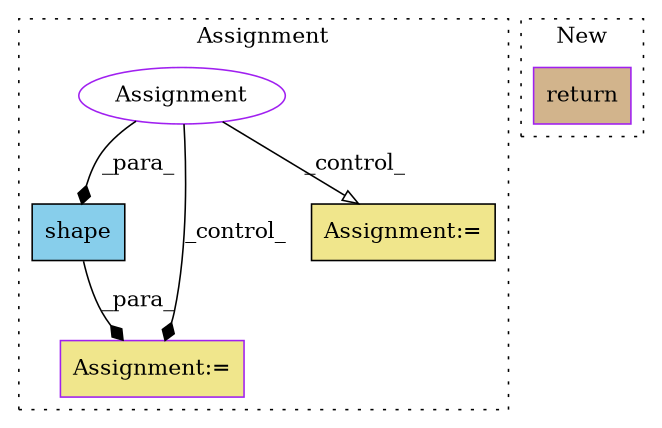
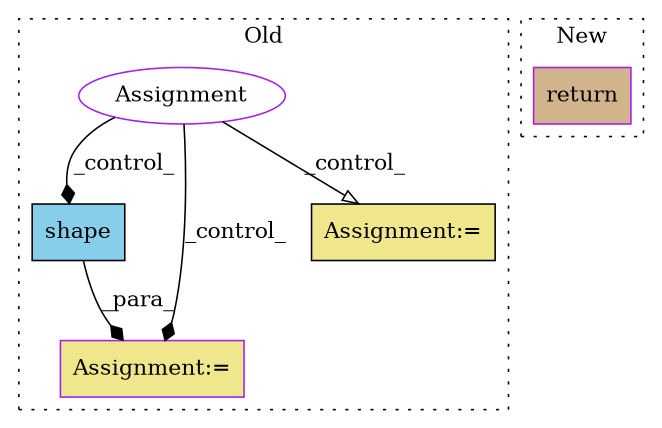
cluster "Assignment": label "Assignment" -> "Old"
edge "Assignment" -> "shape": label "_para_" -> "_control_"
